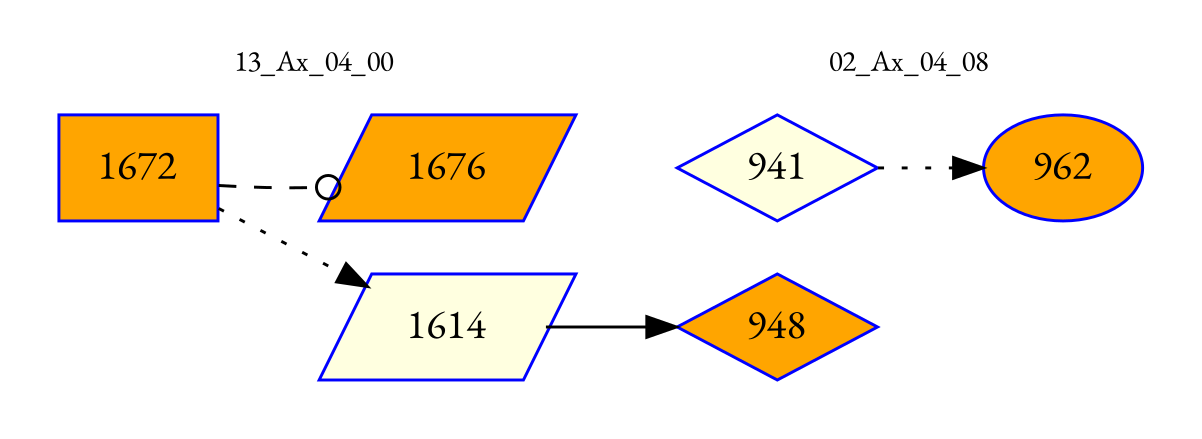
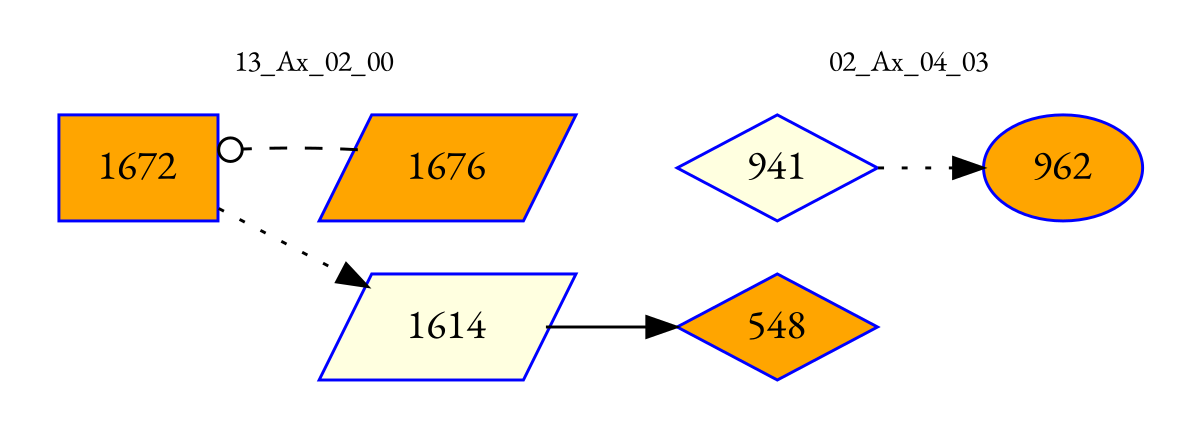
cluster "13_Ax_04_00": label "13_Ax_04_00" -> "13_Ax_02_00"
cluster "02_Ax_04_08": label "02_Ax_04_08" -> "02_Ax_04_03"
edge "1672" -> "1676": reversed
node "948": label "948" -> "548"
